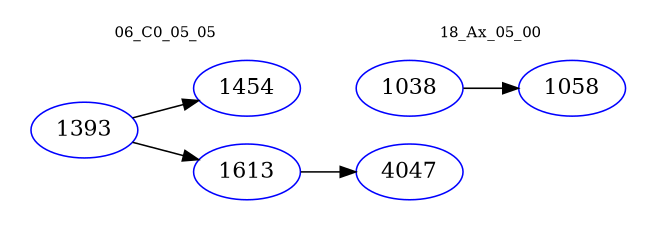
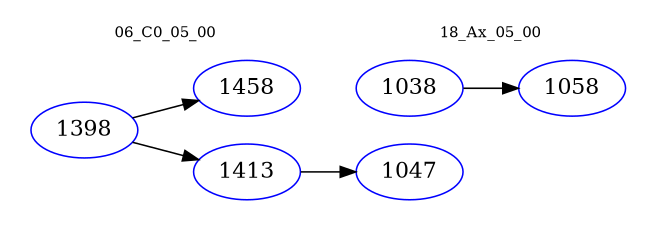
cluster "06_C0_05_05": label "06_C0_05_05" -> "06_C0_05_00"
node "1454": label "1454" -> "1458"
node "1393": label "1393" -> "1398"
node "1613": label "1613" -> "1413"
node "4047": label "4047" -> "1047"
